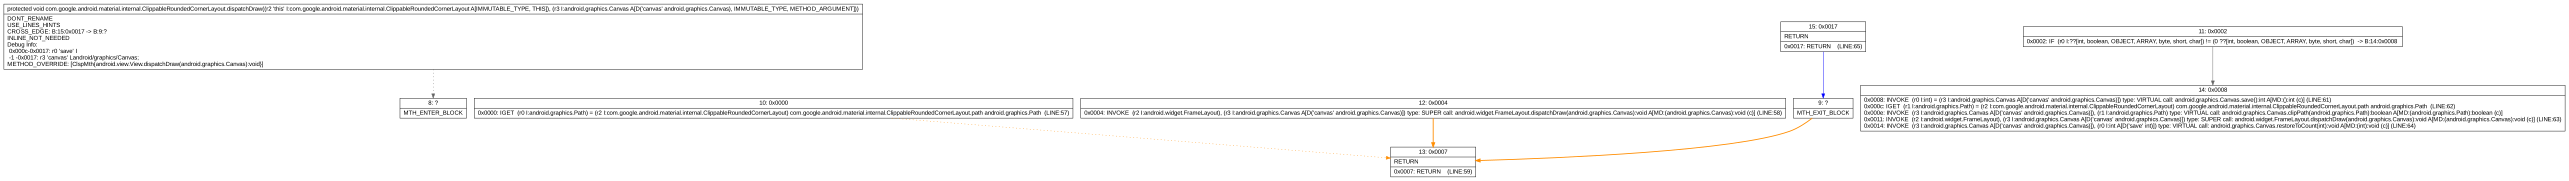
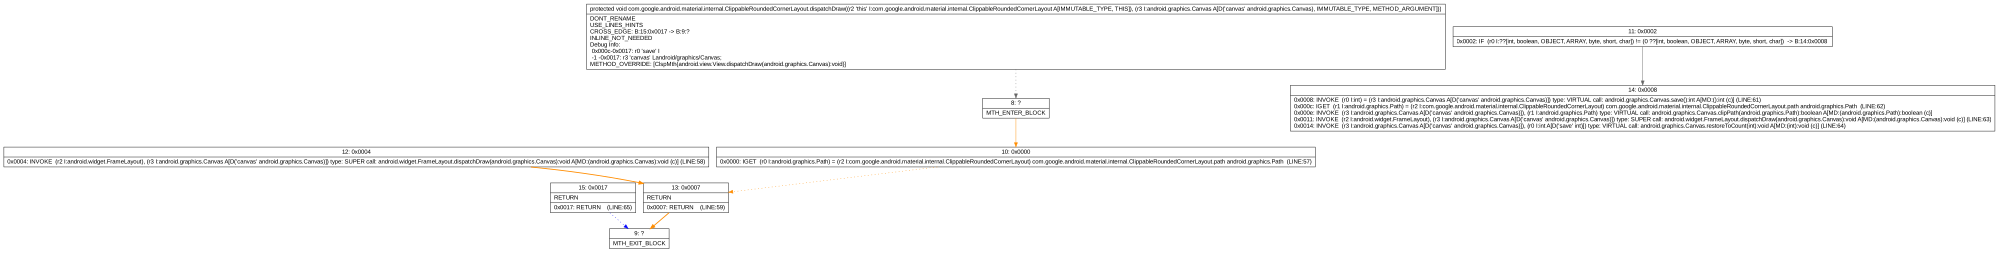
edge "15: 0x0017" -> "9: ?": style solid -> dotted
edge "8: ?" -> "10: 0x0000": added
edge "9: ?" -> "13: 0x0007": reversed
